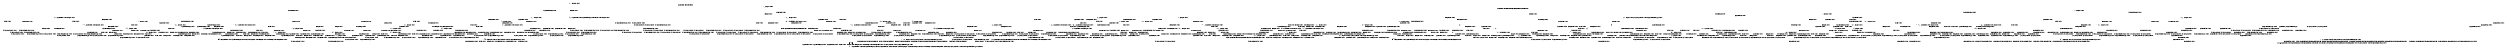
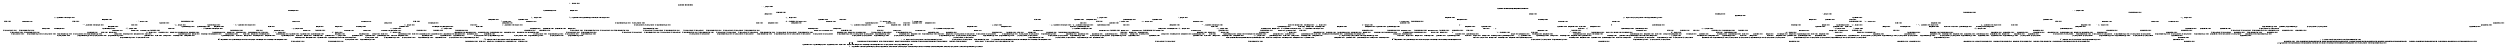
edge "s18" -> "s19": removed, label "FINISHED / CHANGE_CIPHER_SPEC,FINISHED,CHANGE_CIPHER_SPEC,FINISHED"
